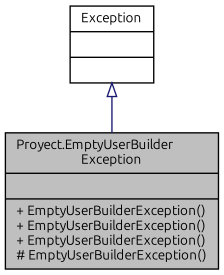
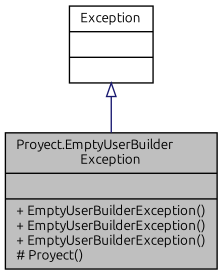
node "Proyect.EmptyUserBuilder": text "# EmptyUserBuilderException()" -> "# Proyect()"
